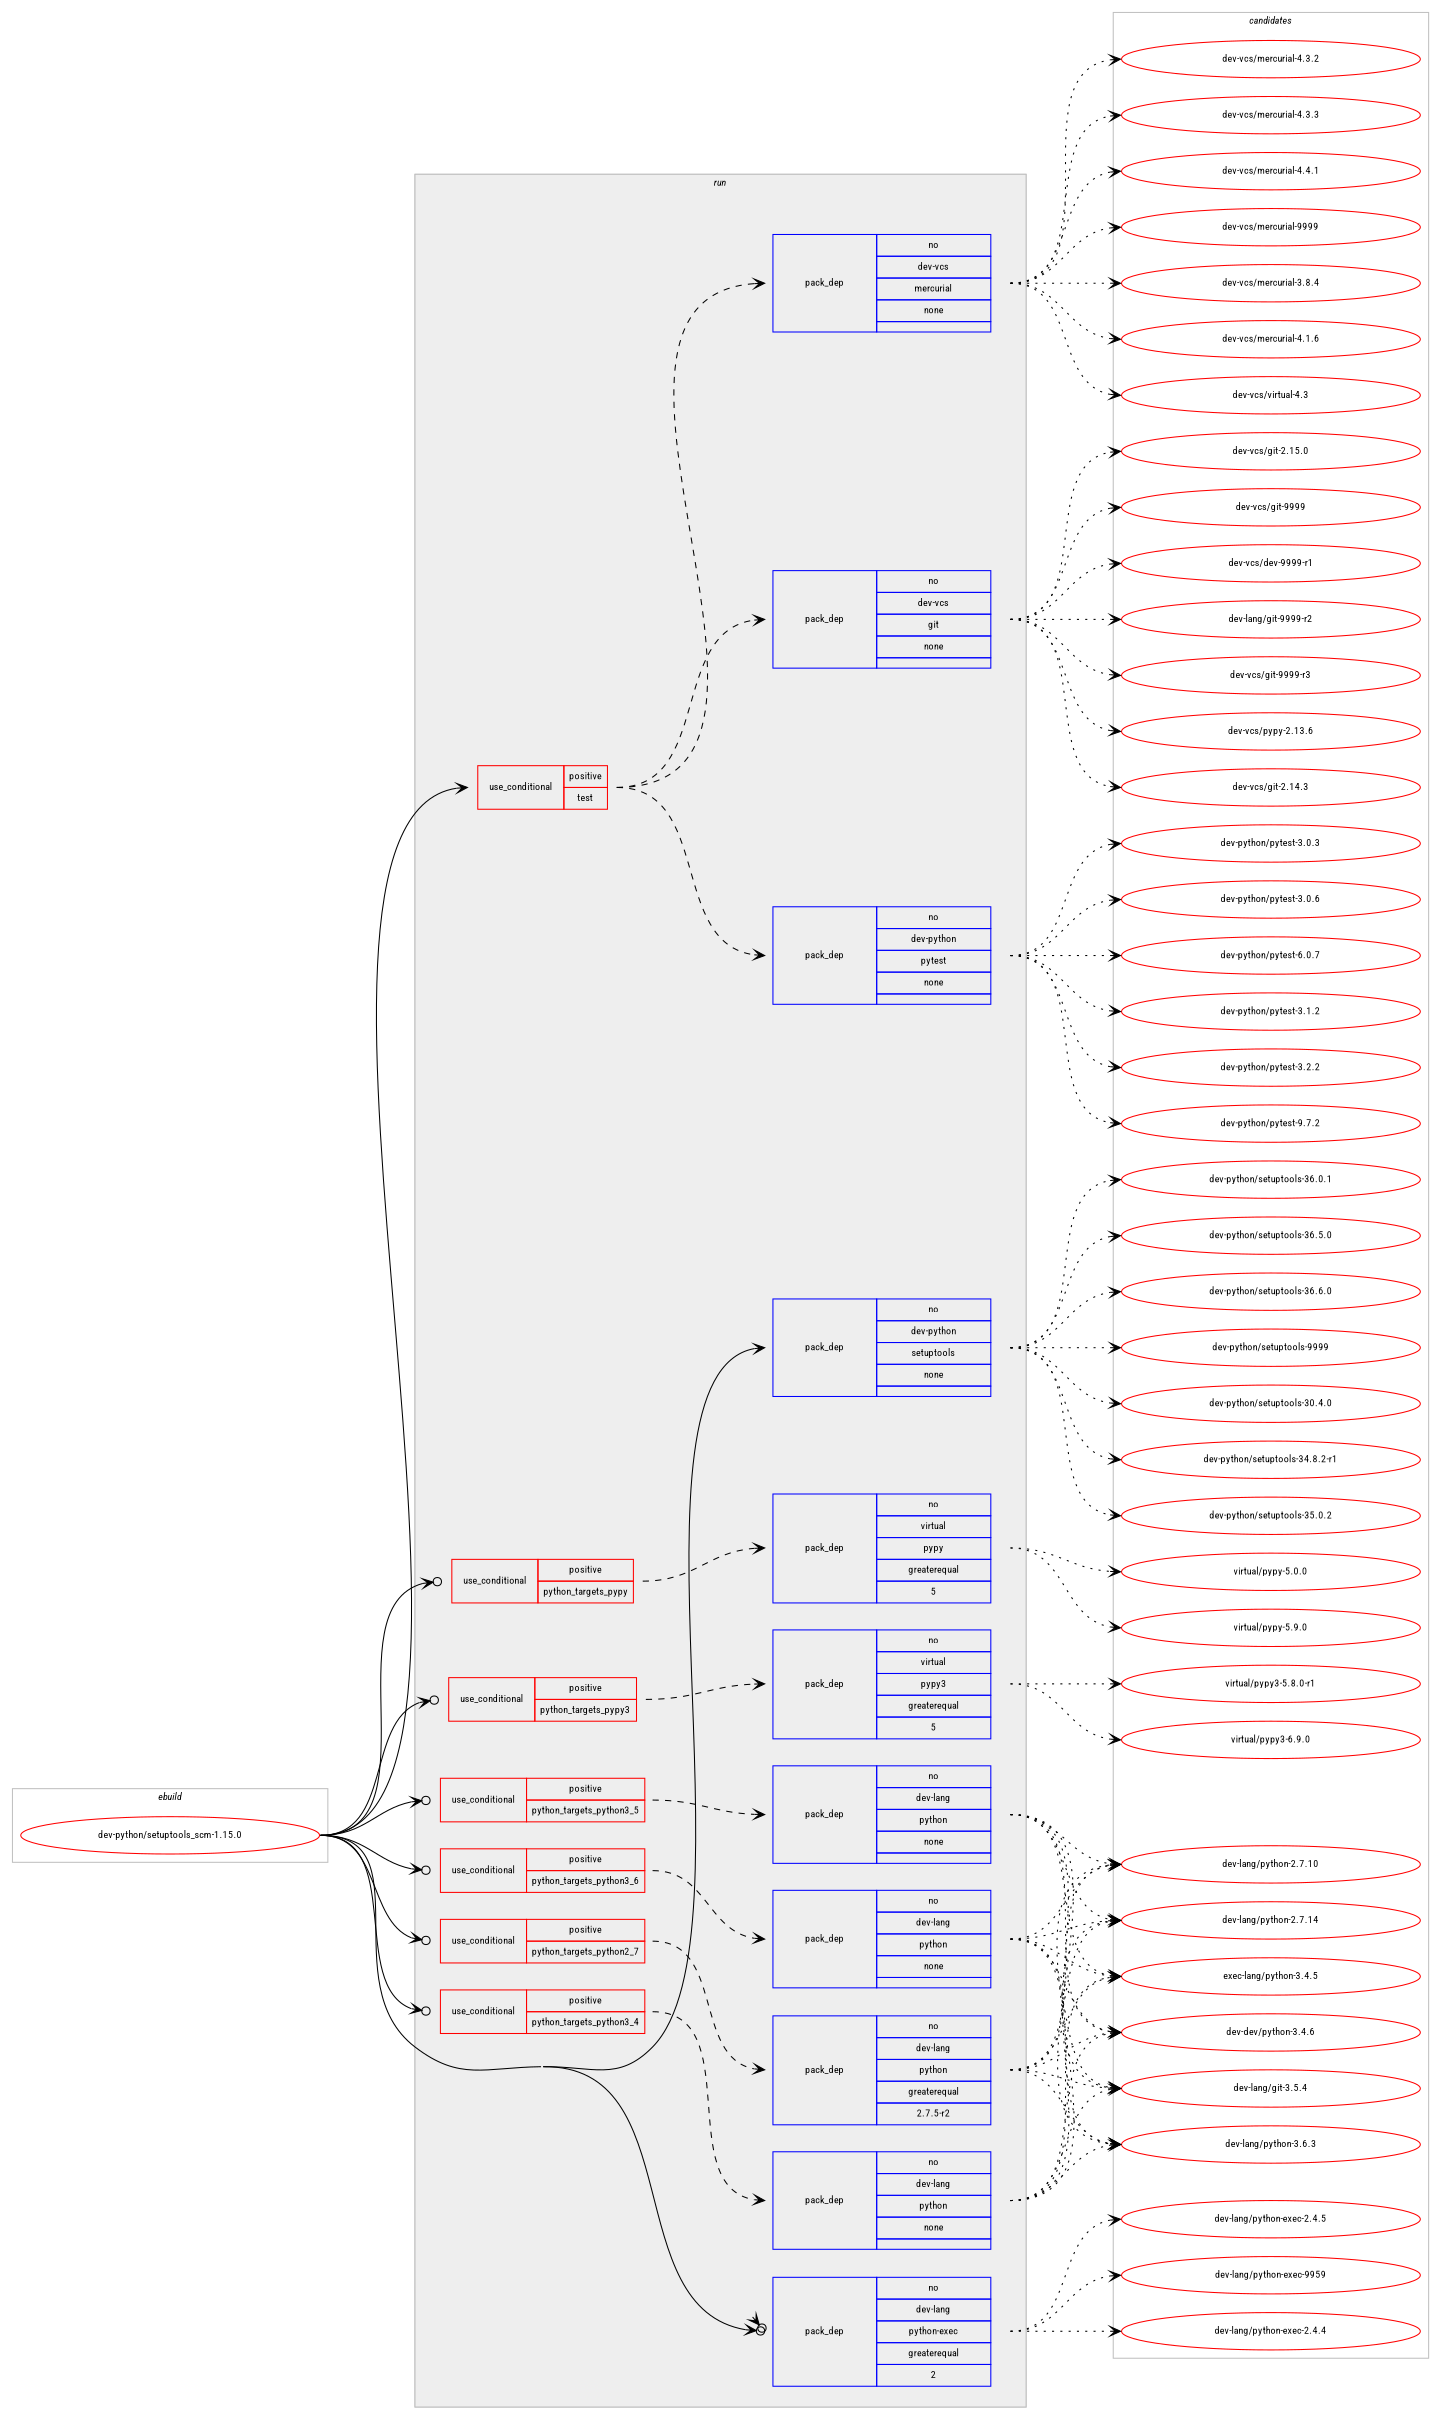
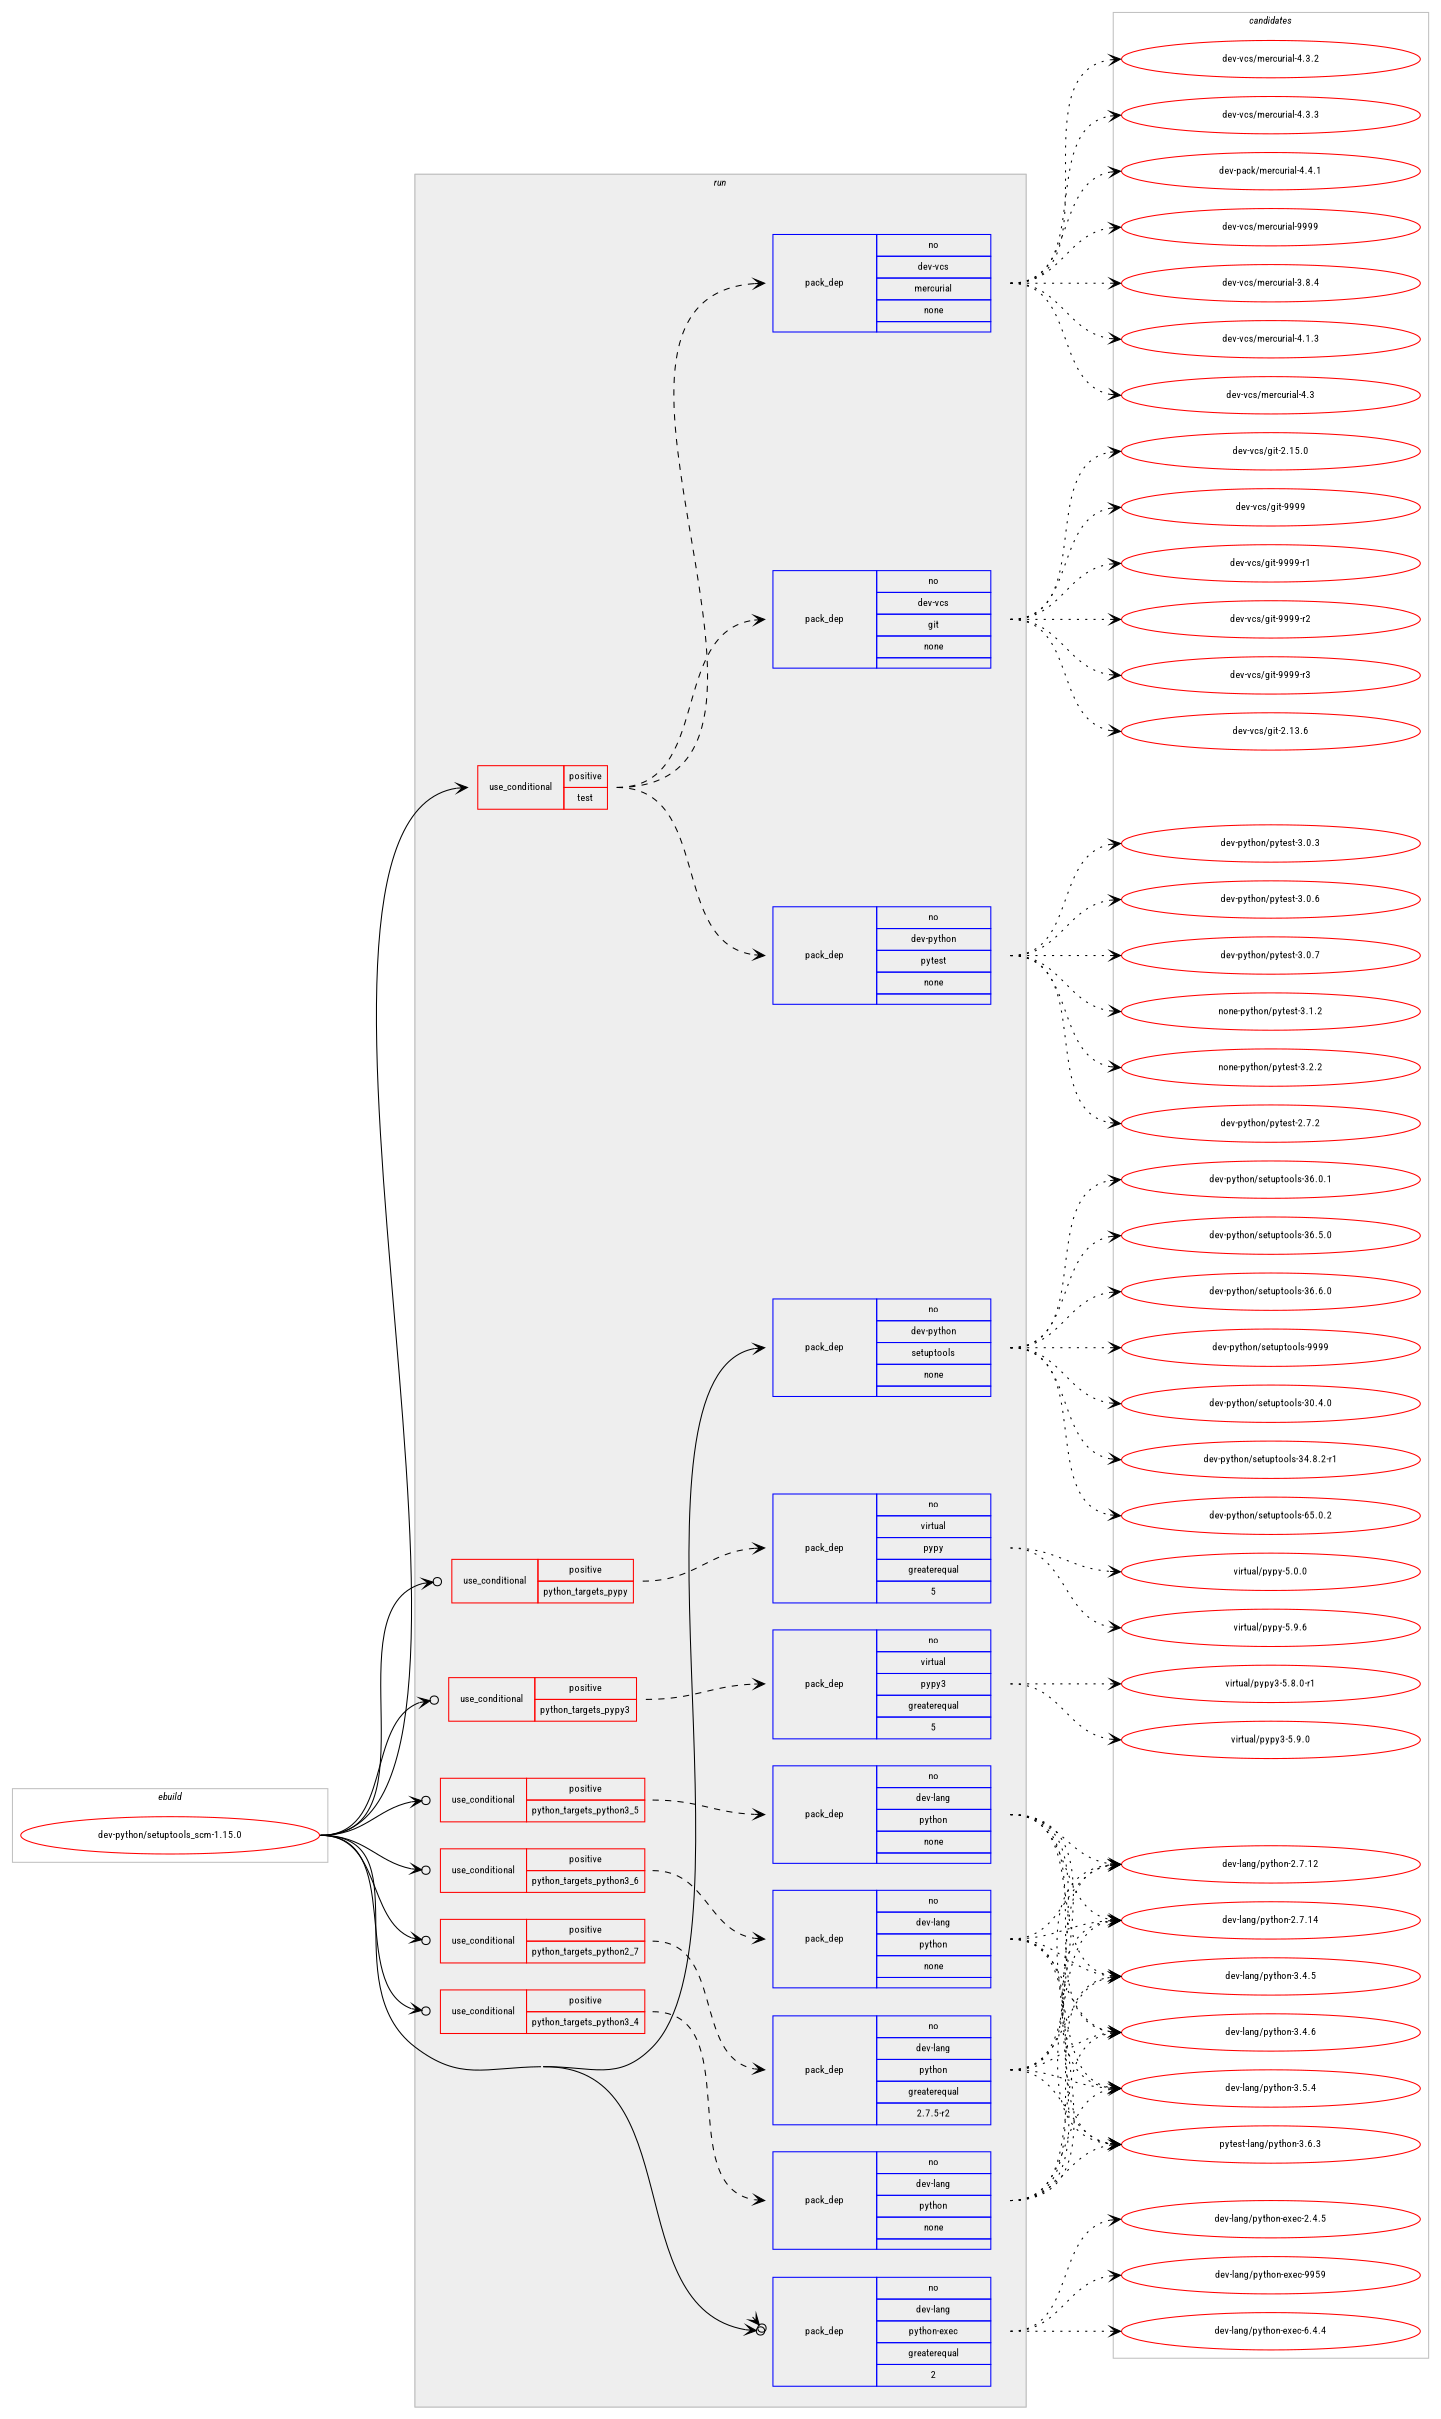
node "dev-vcs/mercurial-4.4.1": label "dev-vcs/mercurial-4.4.1" -> "dev-pack/mercurial-4.4.1"
node "dev-vcs/mercurial-4.1.6": label "dev-vcs/mercurial-4.1.6" -> "dev-vcs/mercurial-4.1.3"
node "dev-vcs/virtual-4.3": label "dev-vcs/virtual-4.3" -> "dev-vcs/mercurial-4.3"
node "dev-vcs/dev-9999-r1": label "dev-vcs/dev-9999-r1" -> "dev-vcs/git-9999-r1"
node "dev-lang/git-9999-r2": label "dev-lang/git-9999-r2" -> "dev-vcs/git-9999-r2"
node "dev-vcs/pypy-2.13.6": label "dev-vcs/pypy-2.13.6" -> "dev-vcs/git-2.13.6"
node "dev-vcs/git-2.14.3": removed
node "dev-python/pytest-6.0.7": label "dev-python/pytest-6.0.7" -> "dev-python/pytest-3.0.7"
node "dev-python/pytest-3.1.2": label "dev-python/pytest-3.1.2" -> "none-python/pytest-3.1.2"
node "dev-python/pytest-3.2.2": label "dev-python/pytest-3.2.2" -> "none-python/pytest-3.2.2"
node "dev-python/pytest-9.7.2": label "dev-python/pytest-9.7.2" -> "dev-python/pytest-2.7.2"
node "dev-python/setuptools-35.0.2": label "dev-python/setuptools-35.0.2" -> "dev-python/setuptools-65.0.2"
node "virtual/pypy-5.9.0": label "virtual/pypy-5.9.0" -> "virtual/pypy-5.9.6"
node "virtual/pypy3-6.9.0": label "virtual/pypy3-6.9.0" -> "virtual/pypy3-5.9.0"
node "dev-lang/python-2.7.10": label "dev-lang/python-2.7.10" -> "dev-lang/python-2.7.12"
node "exec-lang/python-3.4.5": label "exec-lang/python-3.4.5" -> "dev-lang/python-3.4.5"
node "dev-dev/python-3.4.6": label "dev-dev/python-3.4.6" -> "dev-lang/python-3.4.6"
node "dev-lang/git-3.5.4": label "dev-lang/git-3.5.4" -> "dev-lang/python-3.5.4"
node "dev-lang/python-3.6.3": label "dev-lang/python-3.6.3" -> "pytest-lang/python-3.6.3"
node "dev-lang/python-exec-2.4.4": label "dev-lang/python-exec-2.4.4" -> "dev-lang/python-exec-6.4.4"
